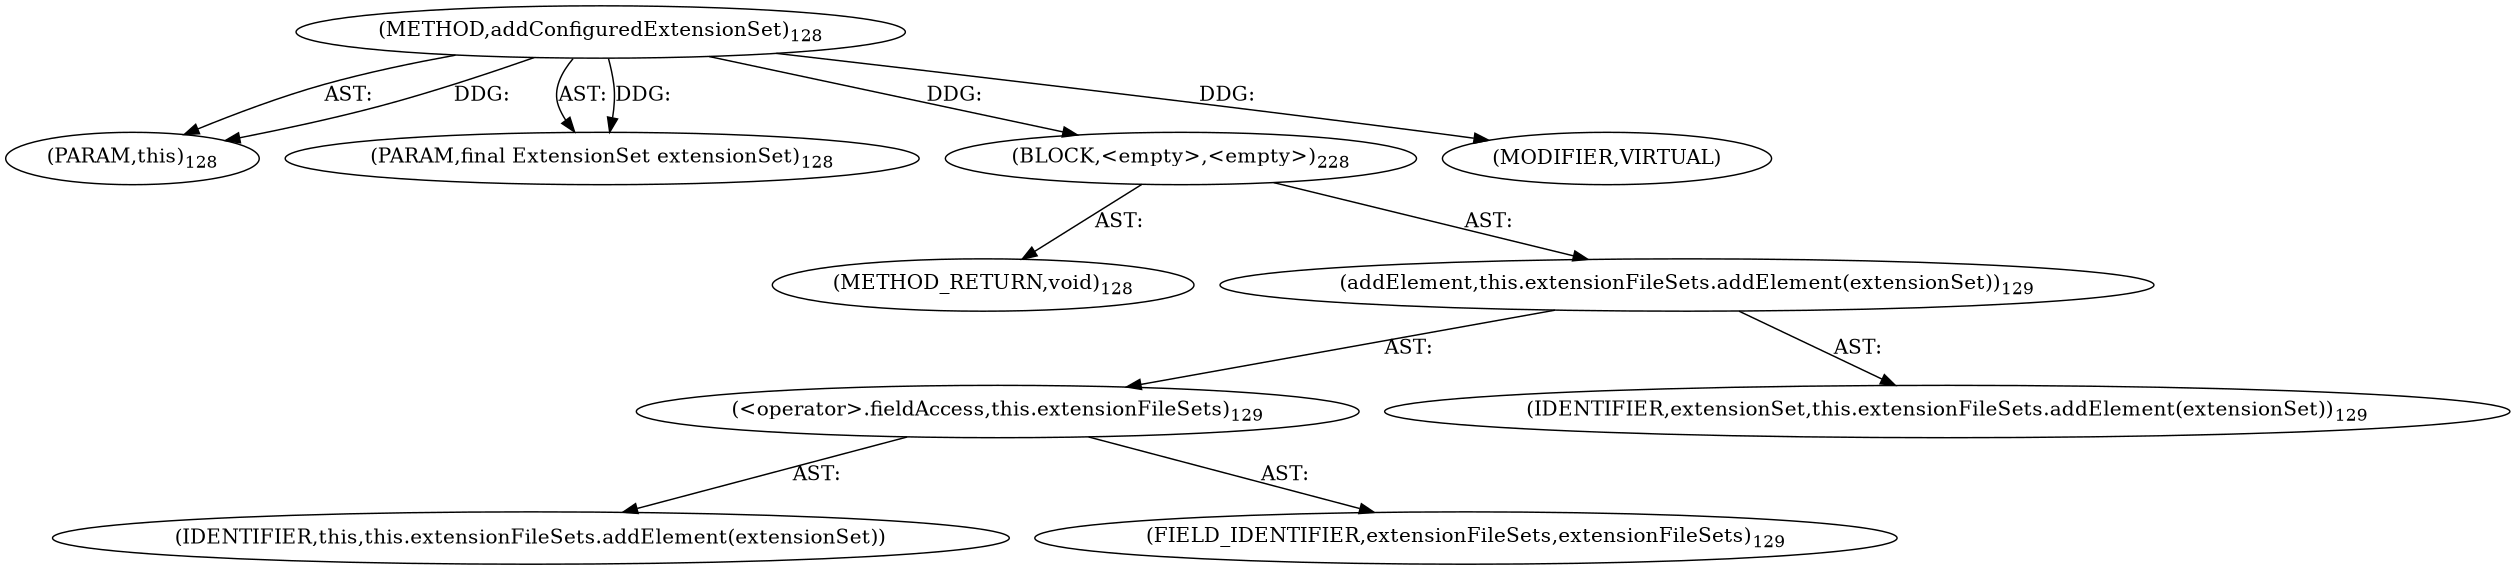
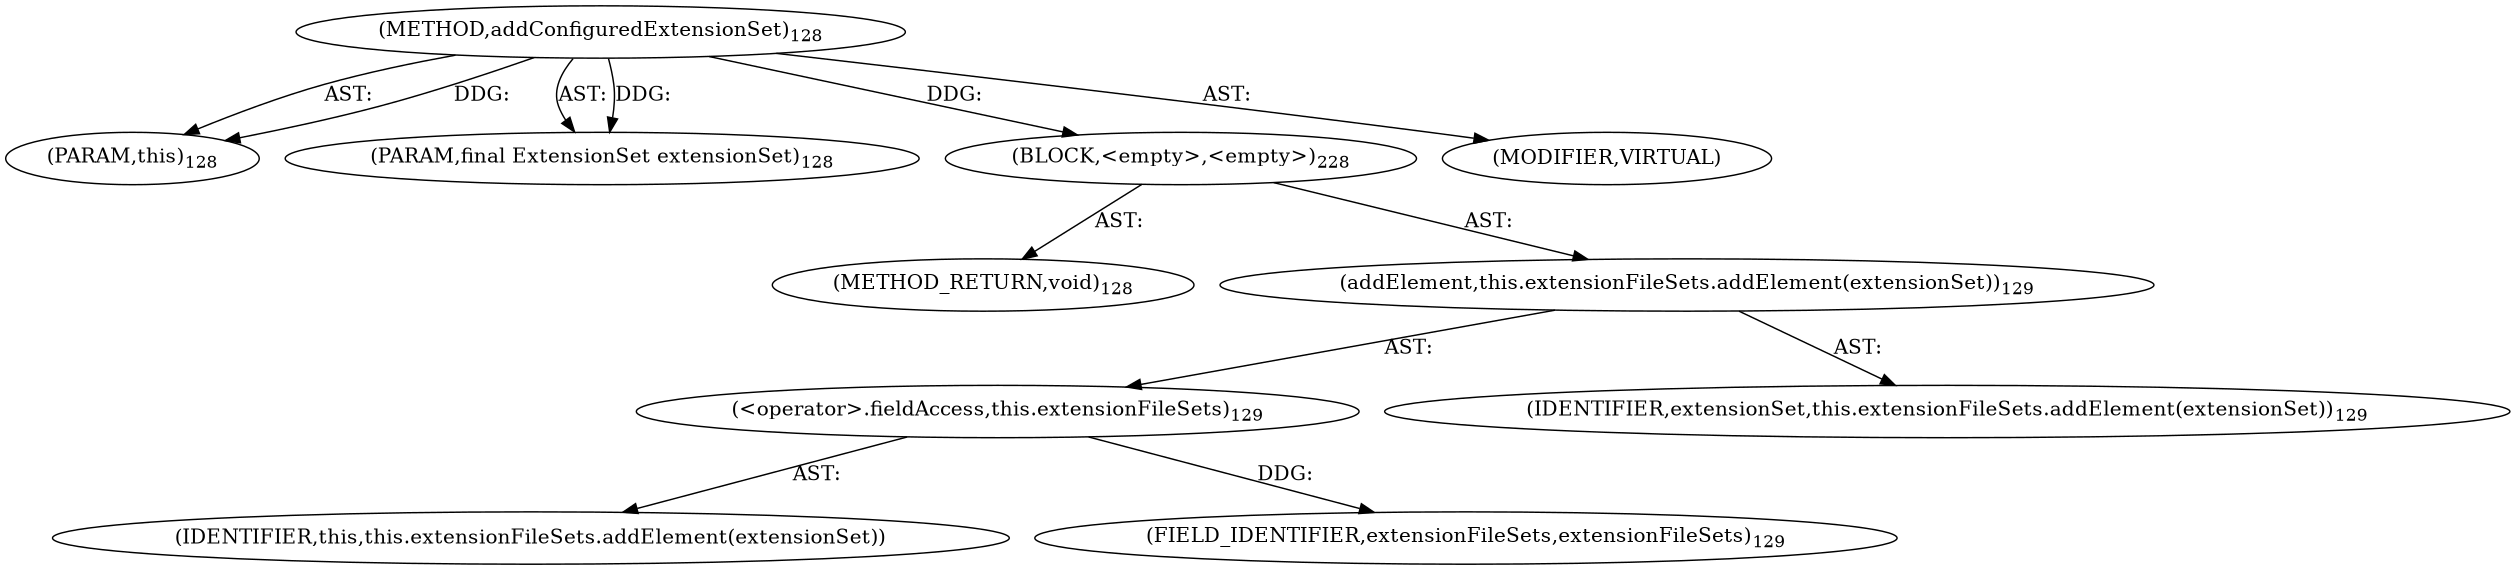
edge "(METHOD,addConfiguredExtensionSet)" -> "(MODIFIER,VIRTUAL)": label "DDG: " -> "AST: "
edge "(<operator>.fieldAccess,this.extensionFileSets)" -> "(FIELD_IDENTIFIER,extensionFileSets,extensionFileSets)": label "AST: " -> "DDG: "
